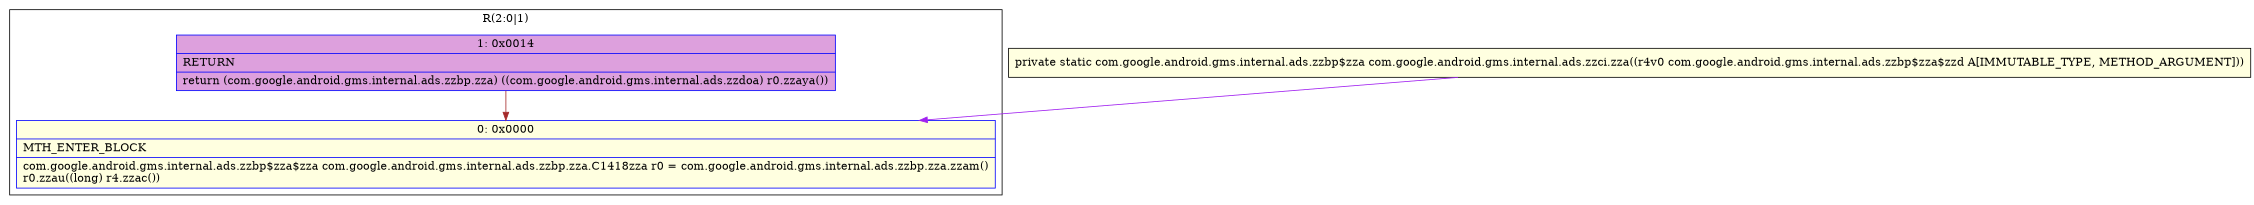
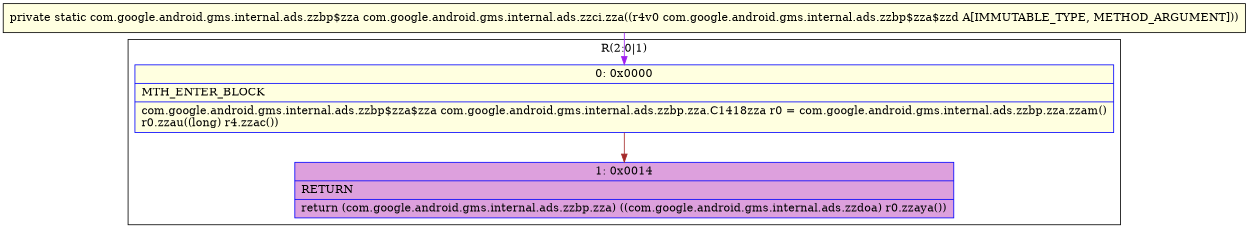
edge "1: 0x0014" -> "0: 0x0000": reversed
